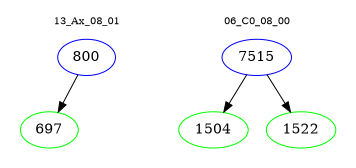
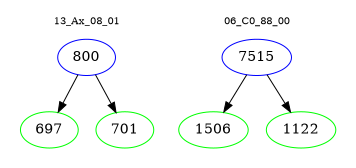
cluster "06_C0_08_00": label "06_C0_08_00" -> "06_C0_88_00"
node "701": added
node "1504": label "1504" -> "1506"
node "1522": label "1522" -> "1122"
